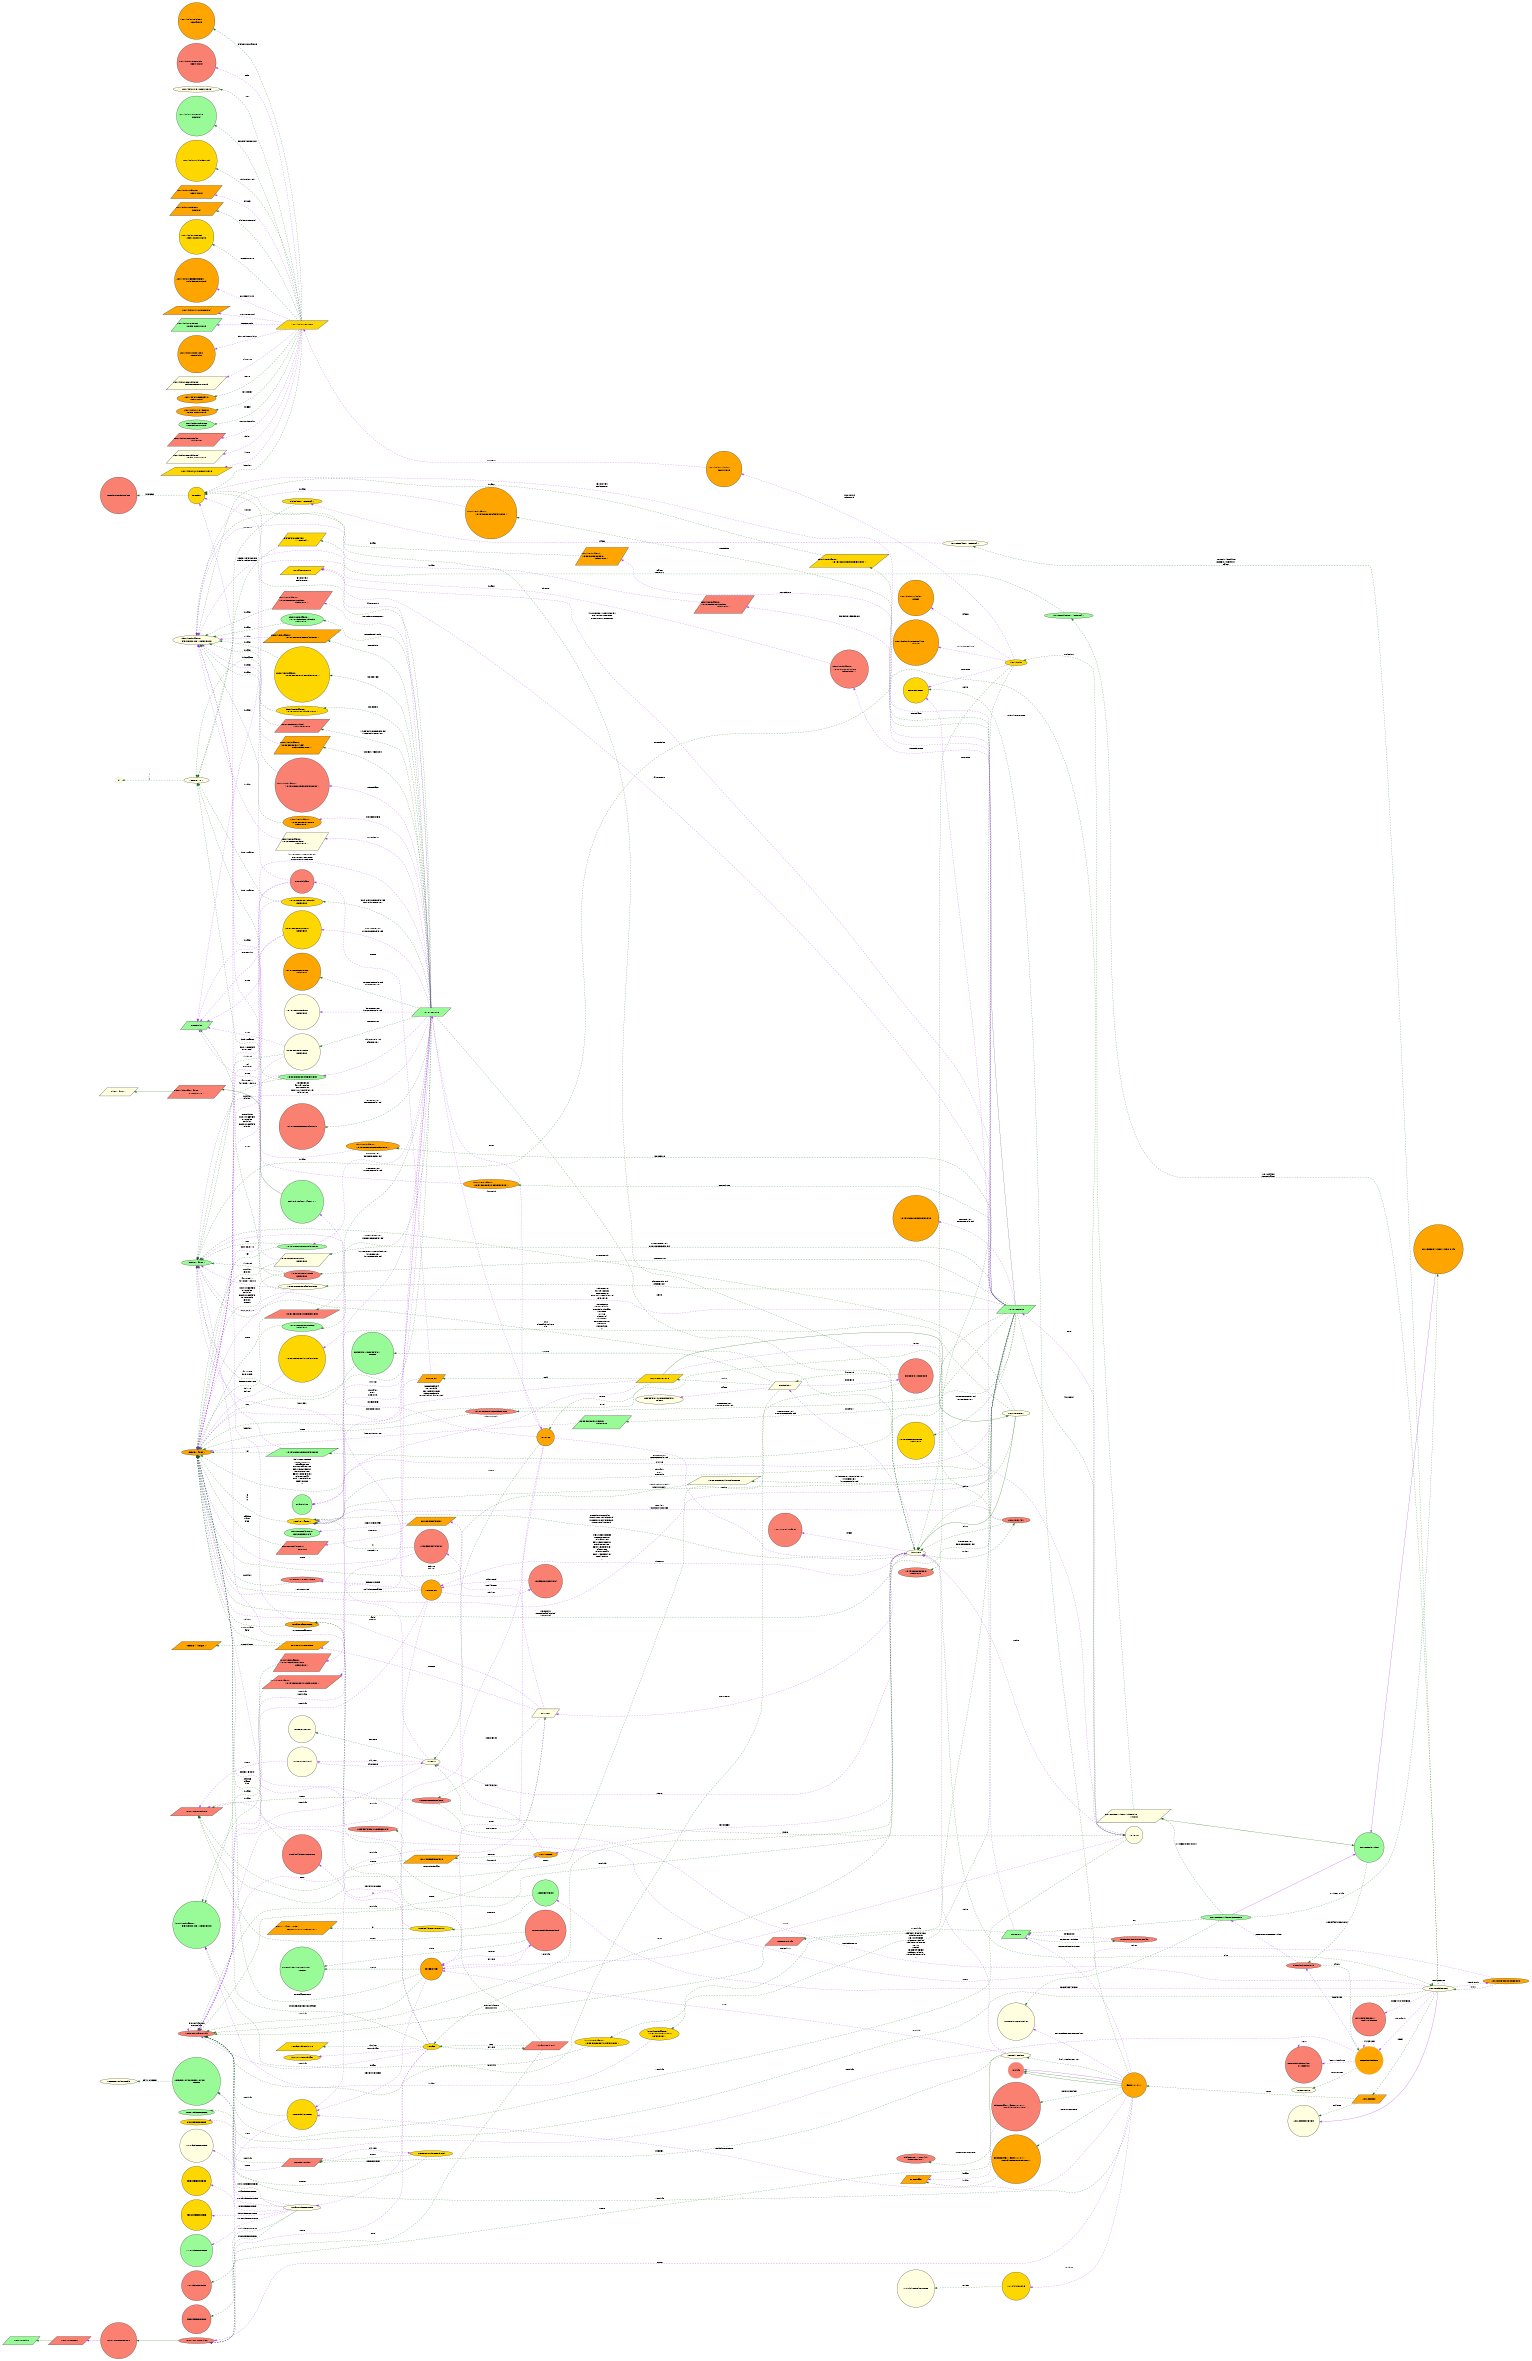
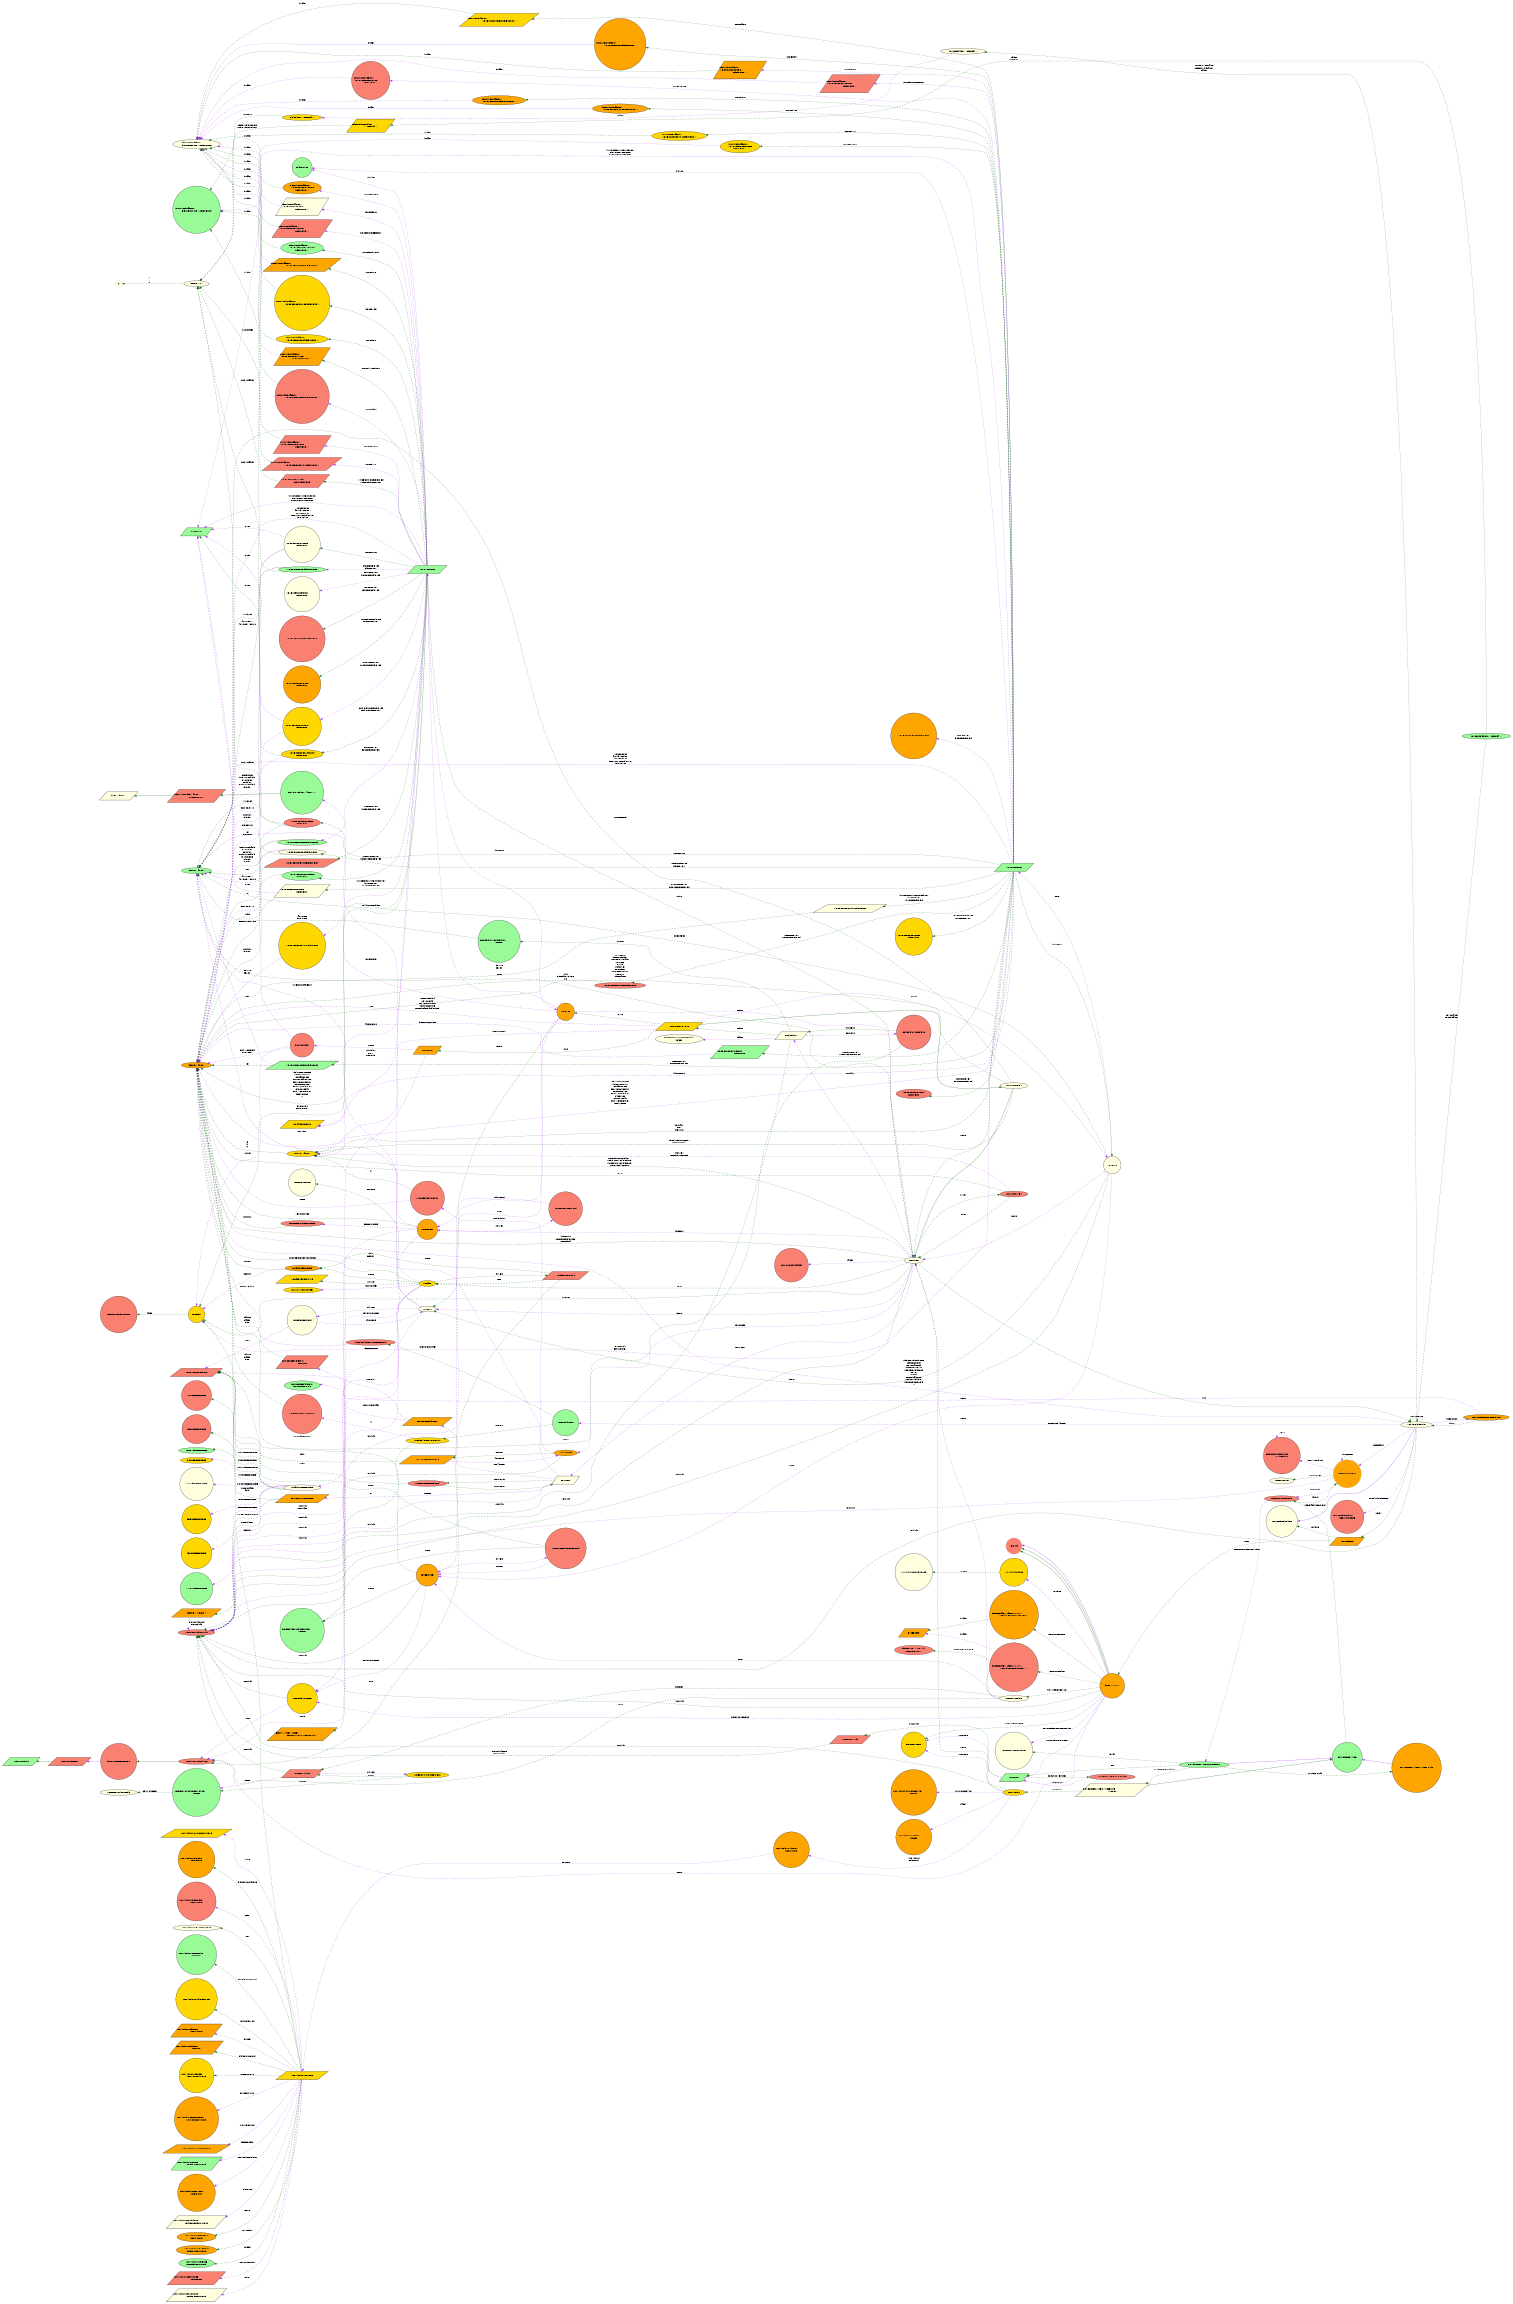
edge "Location" -> "Location_Option_Flags": label " blended" -> " flags"
edge "AP_InertialSensor" -> "LowPassFilter2p< Vector3f >": reversed
